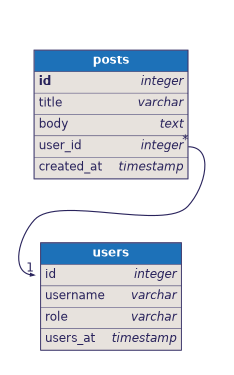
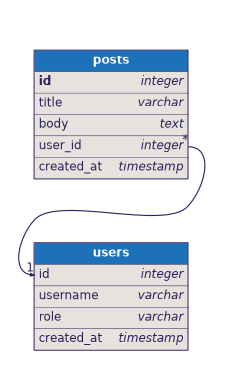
node "users": text "users_at" -> "created_at"
